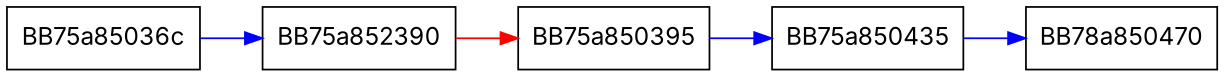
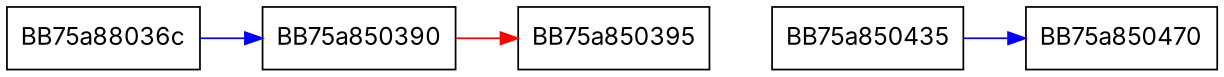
node "BB75a85036c": label "BB75a85036c" -> "BB75a88036c"
node "BB75a852390": label "BB75a852390" -> "BB75a850390"
edge "BB75a850395" -> "BB75a850435": removed
node "BB78a850470": label "BB78a850470" -> "BB75a850470"
